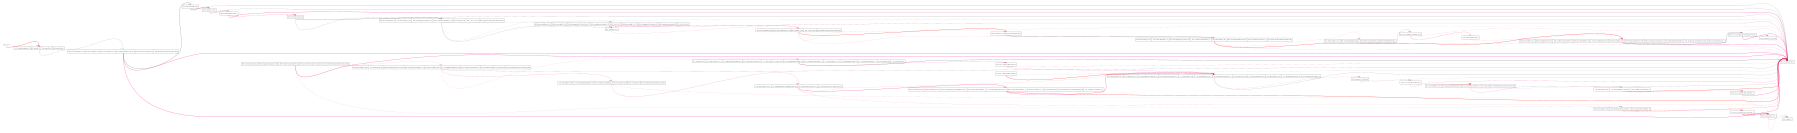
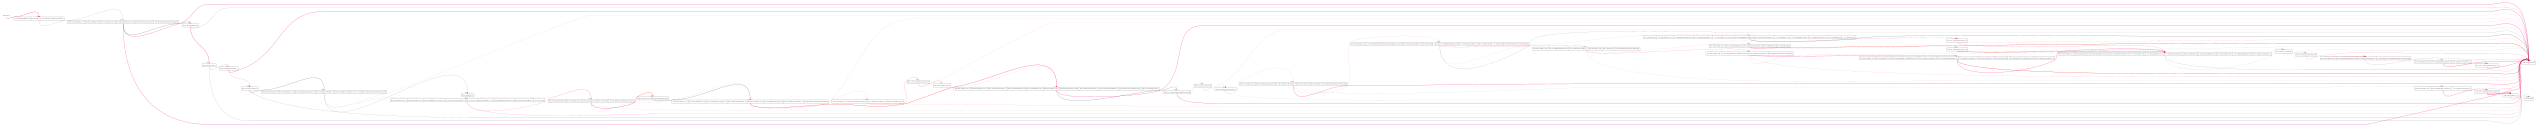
node "6737: read-variable['_t',v46,-]": added
node "6696: call-_t._fire [v22,'_fire',v23,v24,-]*": added
